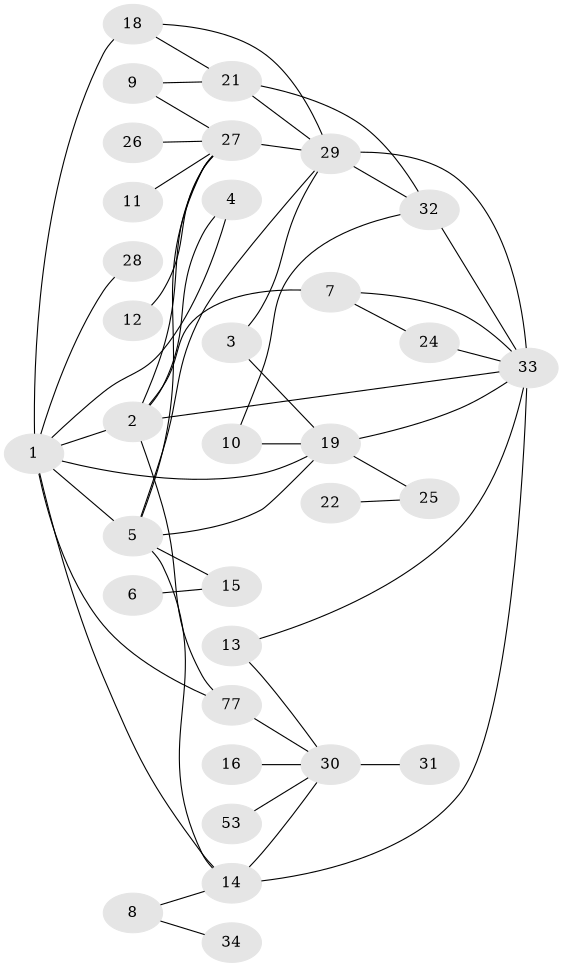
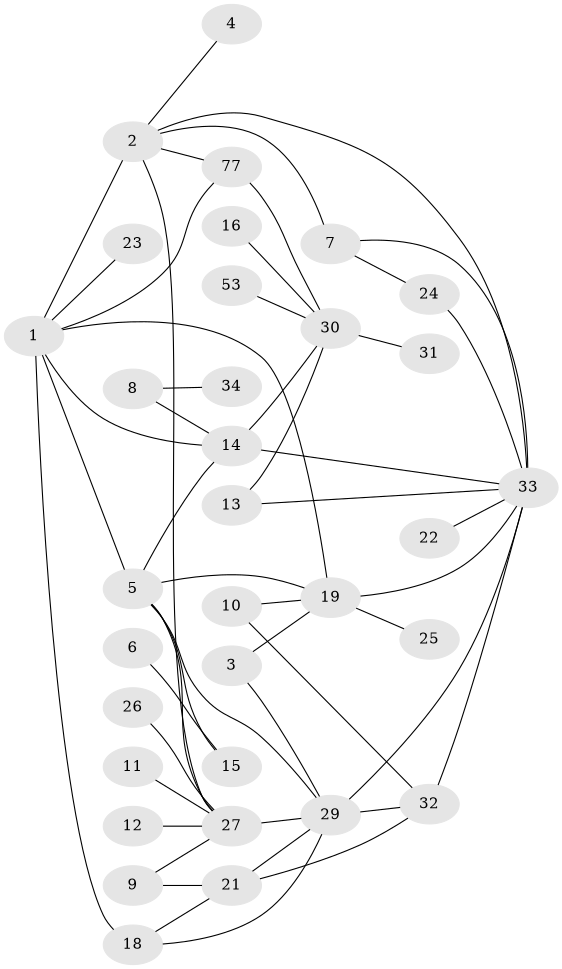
node "28": label "28" -> "23"
edge "4" -- "1": removed
edge "25" -- "22": now "33" -- "22"
